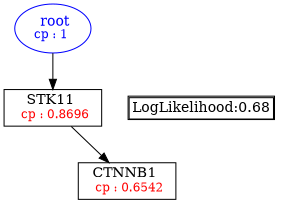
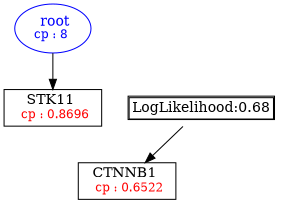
node "root": text "cp : 1" -> "cp : 8"
edge "STK11" -> "CTNNB1": now "LogLikelihood:0.68" -> "CTNNB1"
node "CTNNB1": text "cp : 0.6542" -> "cp : 0.6522"
